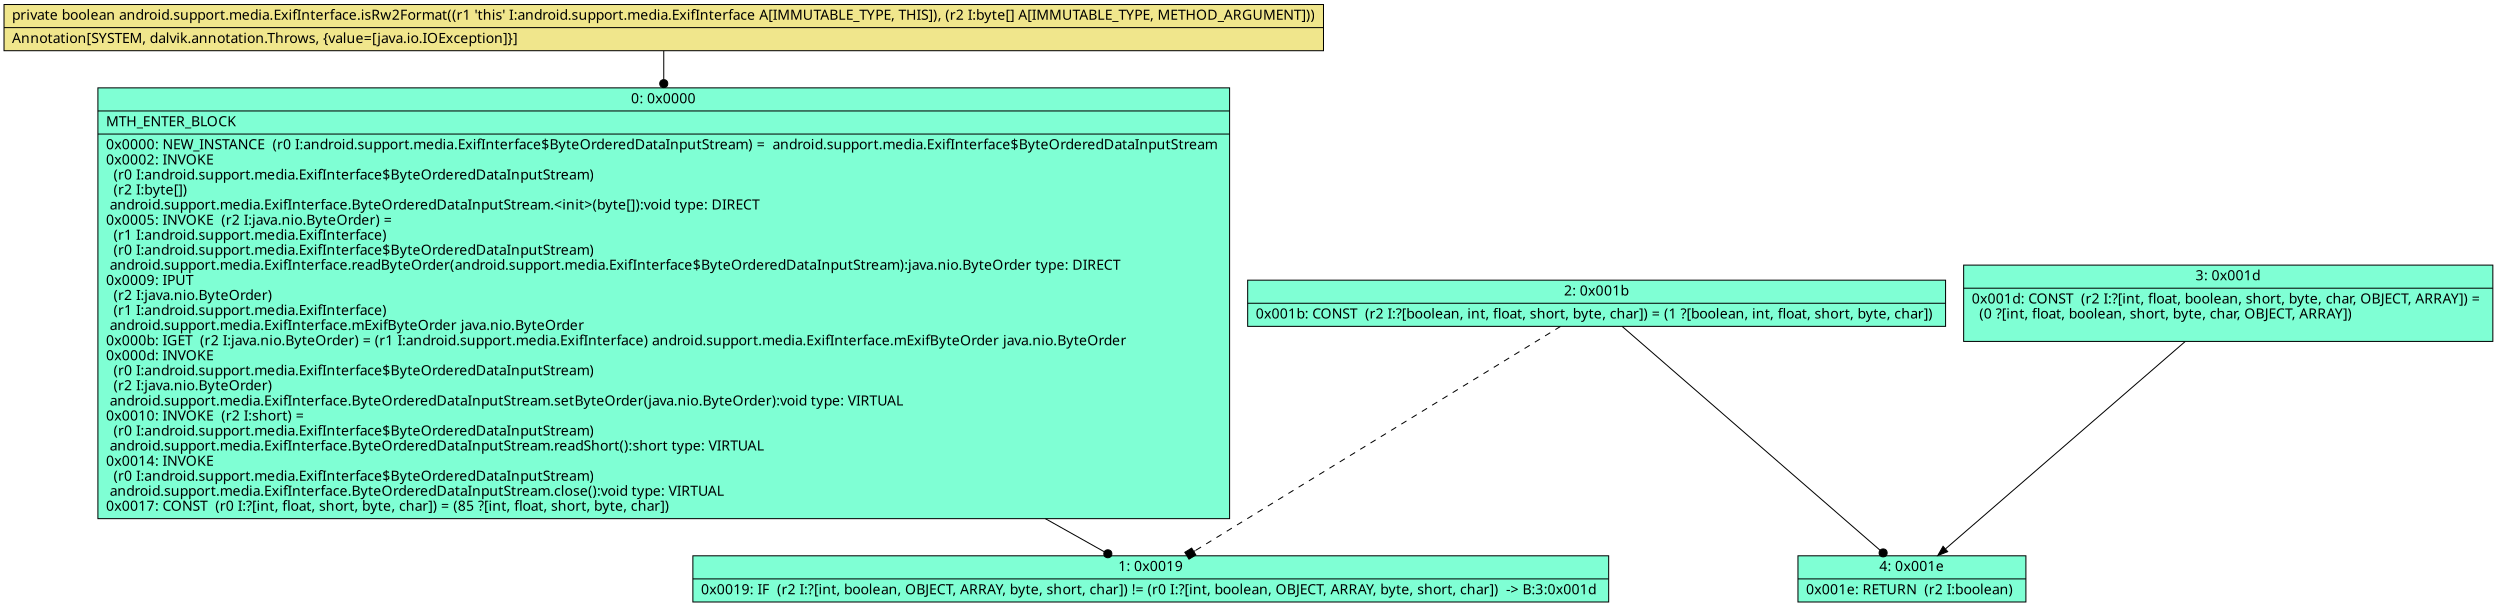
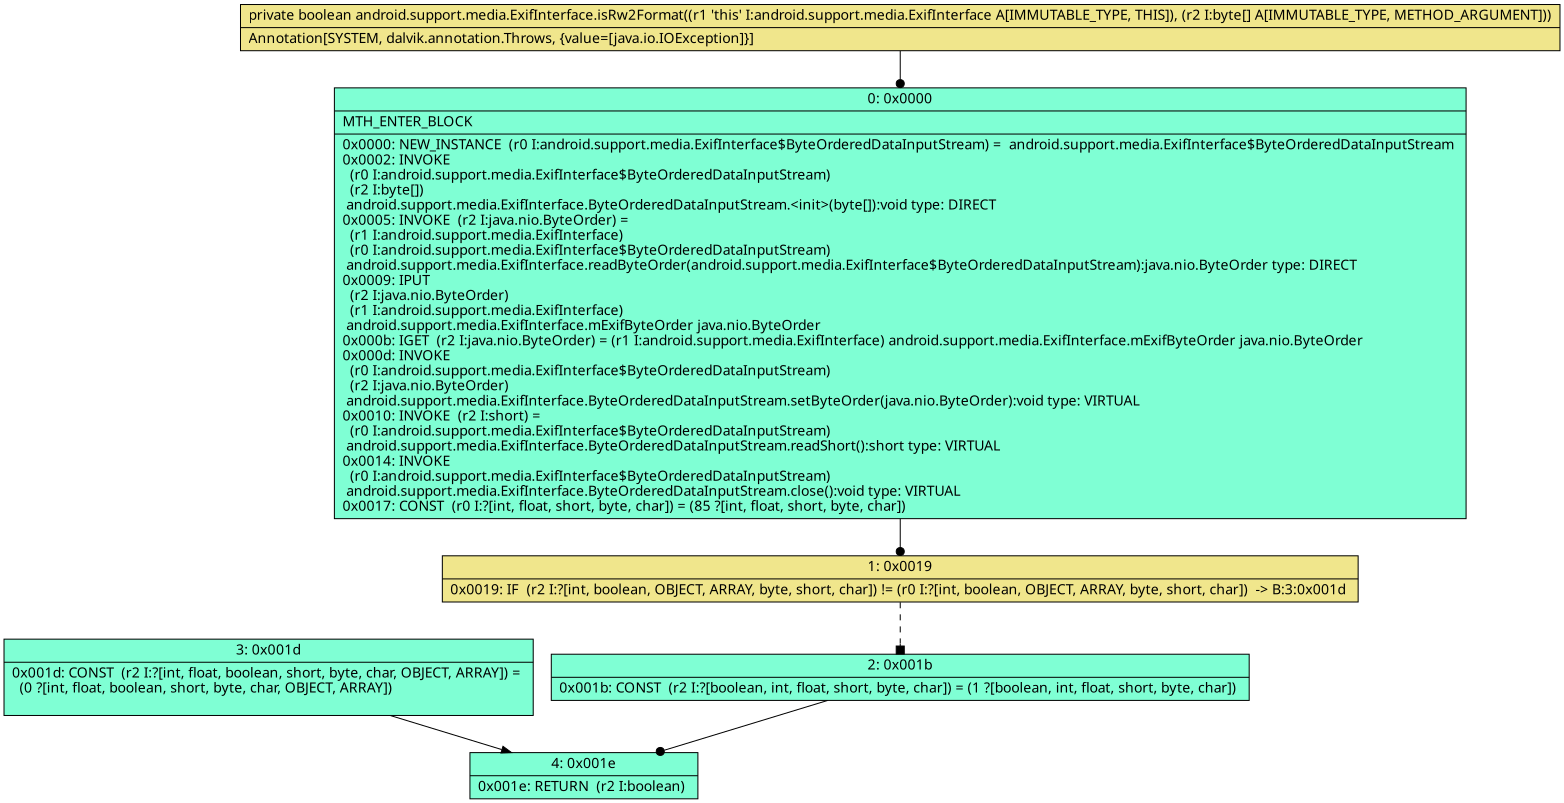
edge "2: 0x001b" -> "1: 0x0019": reversed
node "1: 0x0019": fillcolor aquamarine -> khaki
